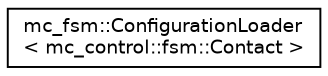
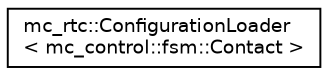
node "mc_fsm::ConfigurationLoader < mc_control::fsm::Contact >": label "mc_fsm::ConfigurationLoader < mc_control::fsm::Contact >" -> "mc_rtc::ConfigurationLoader < mc_control::fsm::Contact >"
